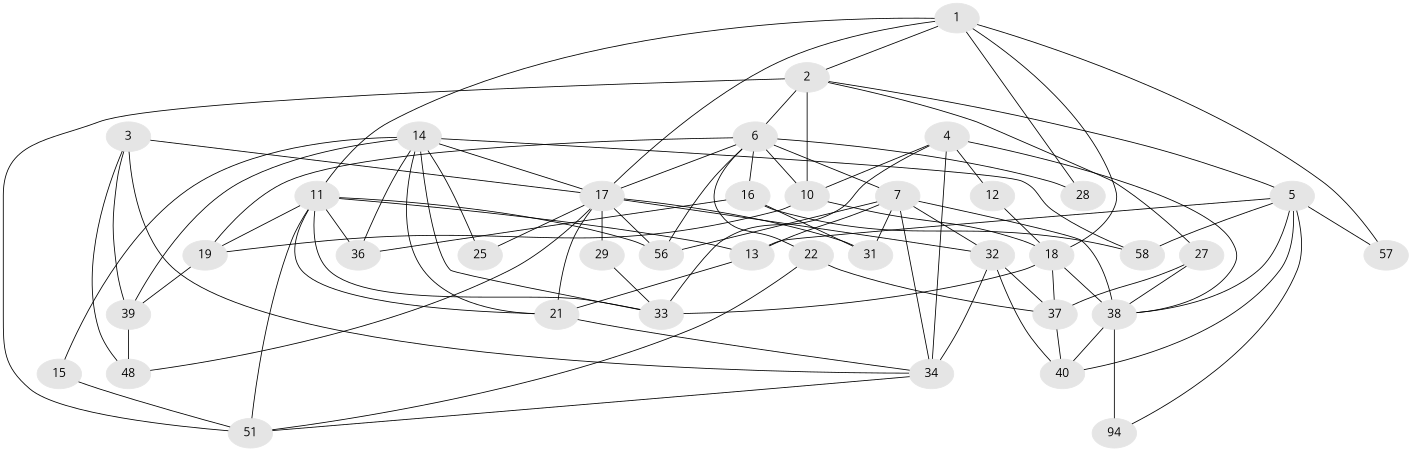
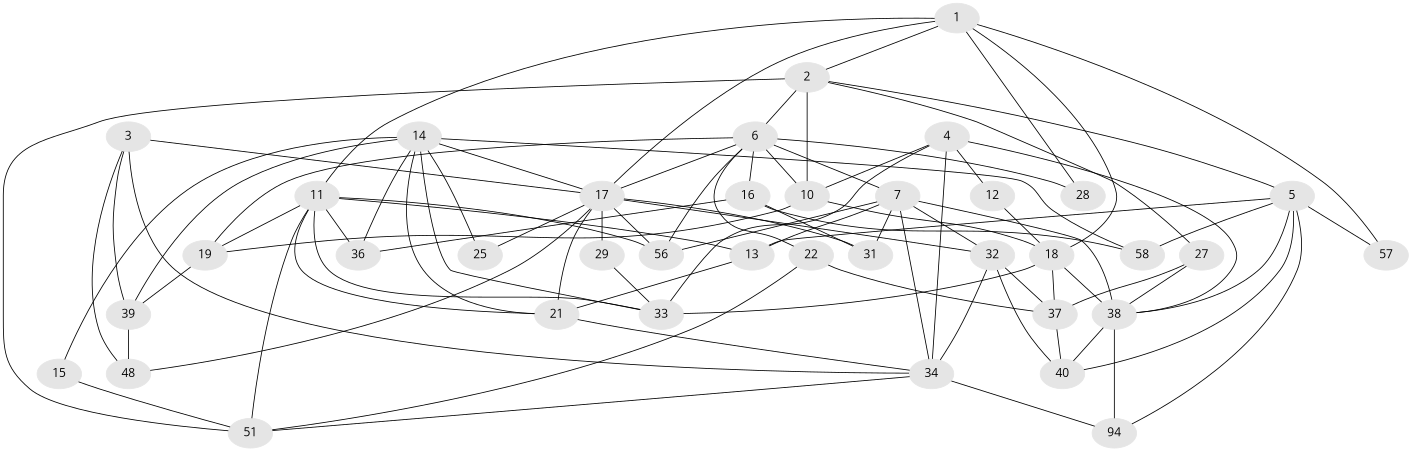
edge "34" -- "94": added
